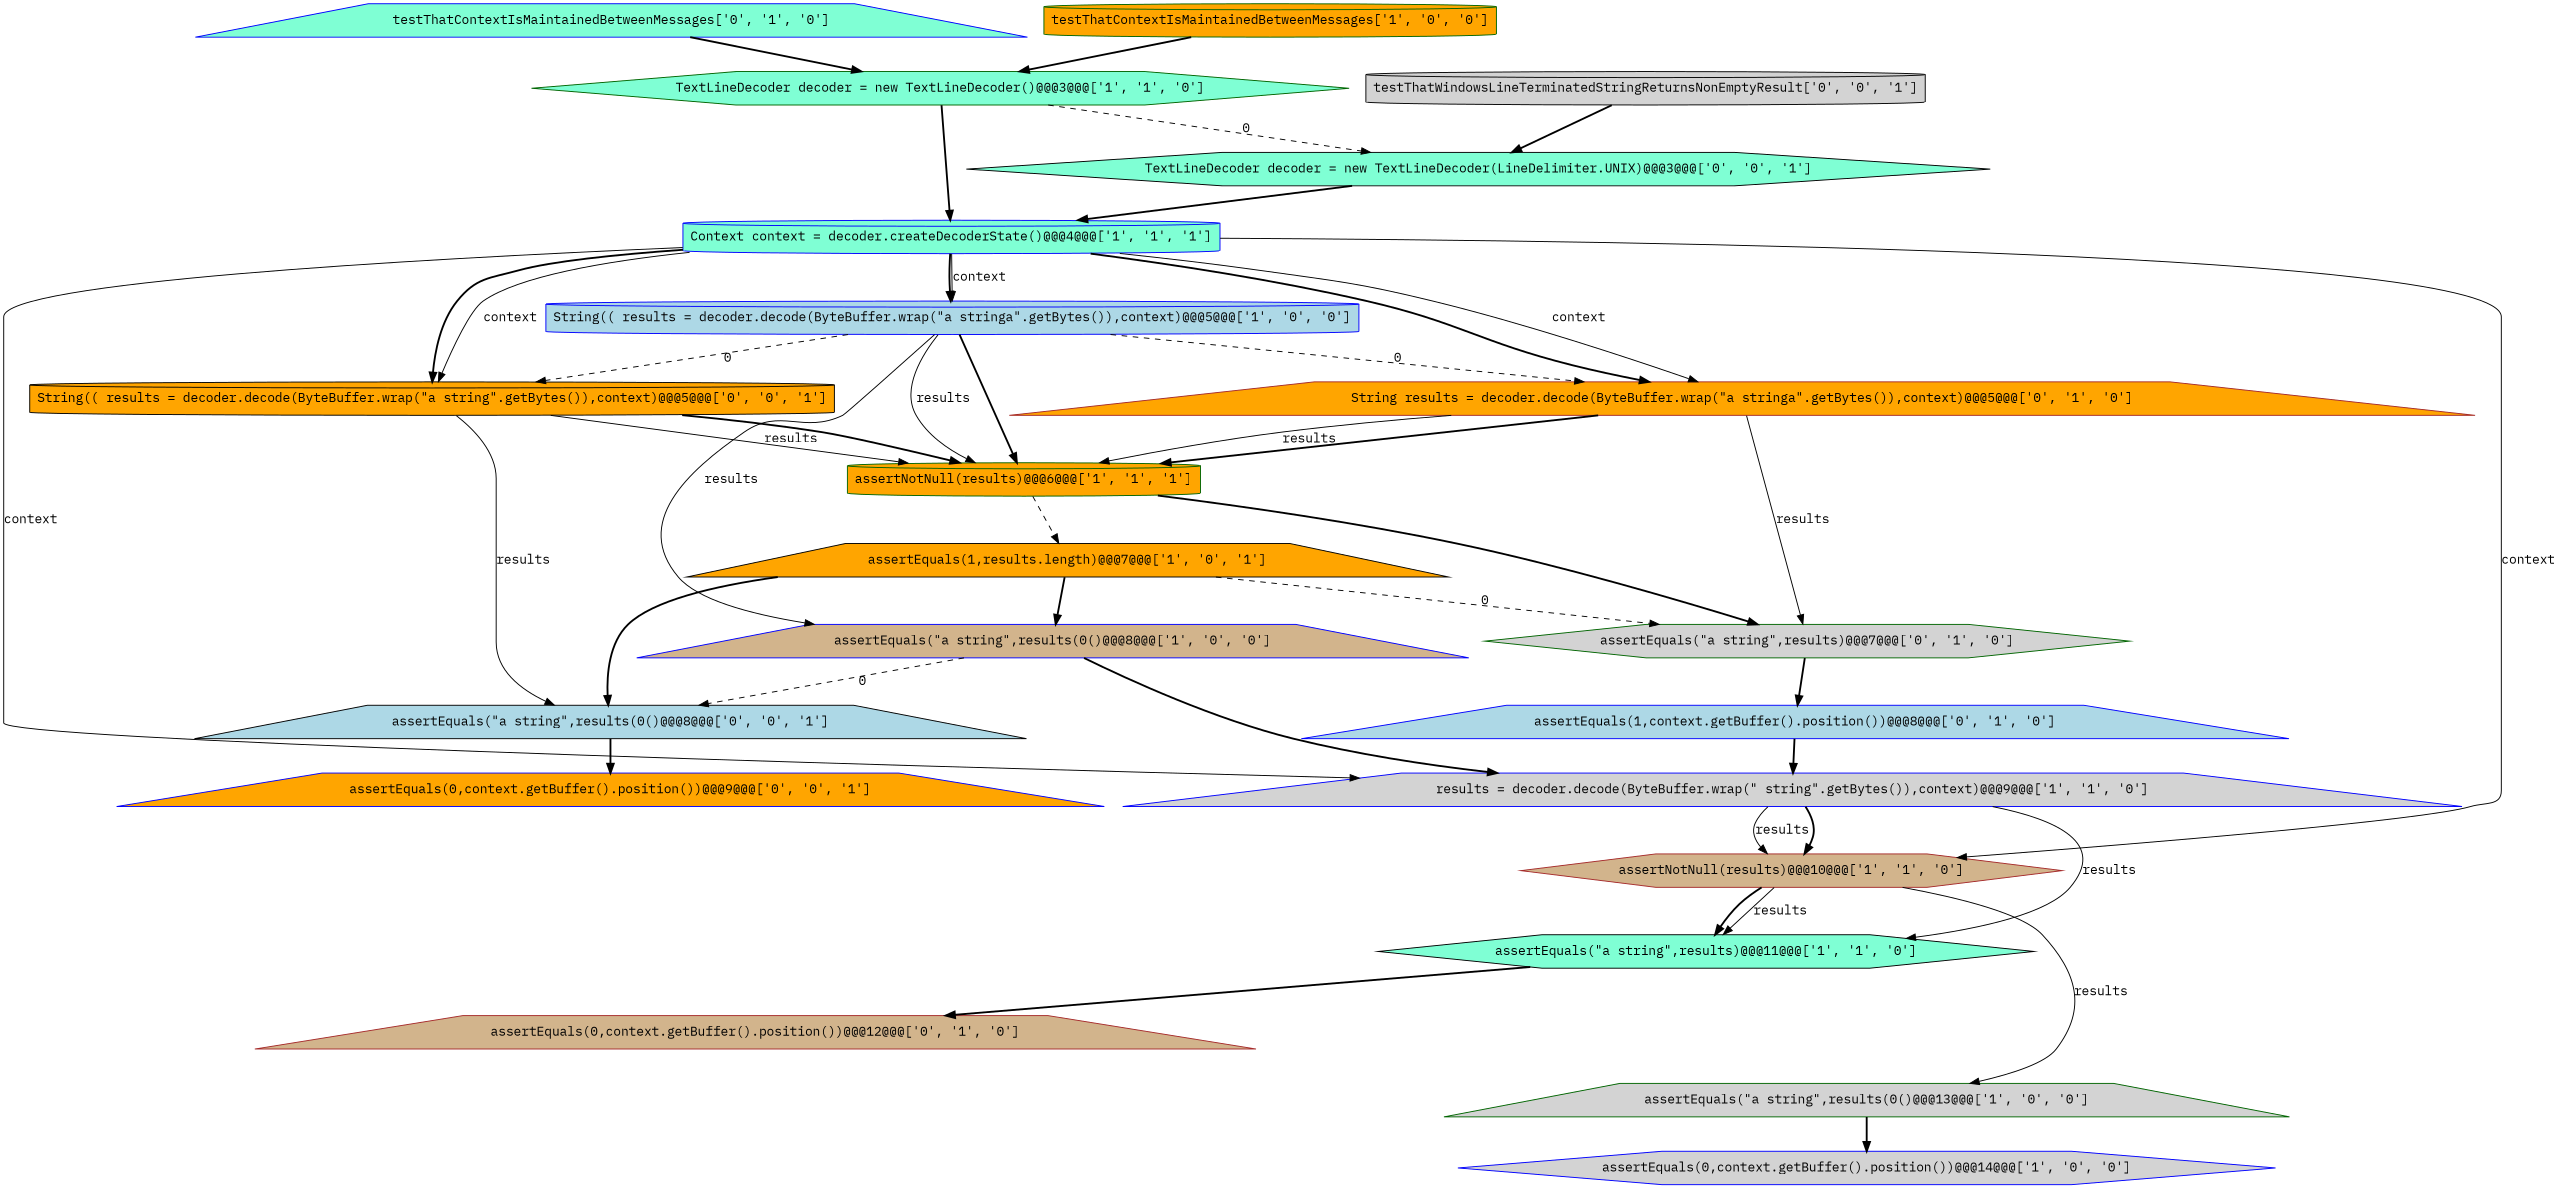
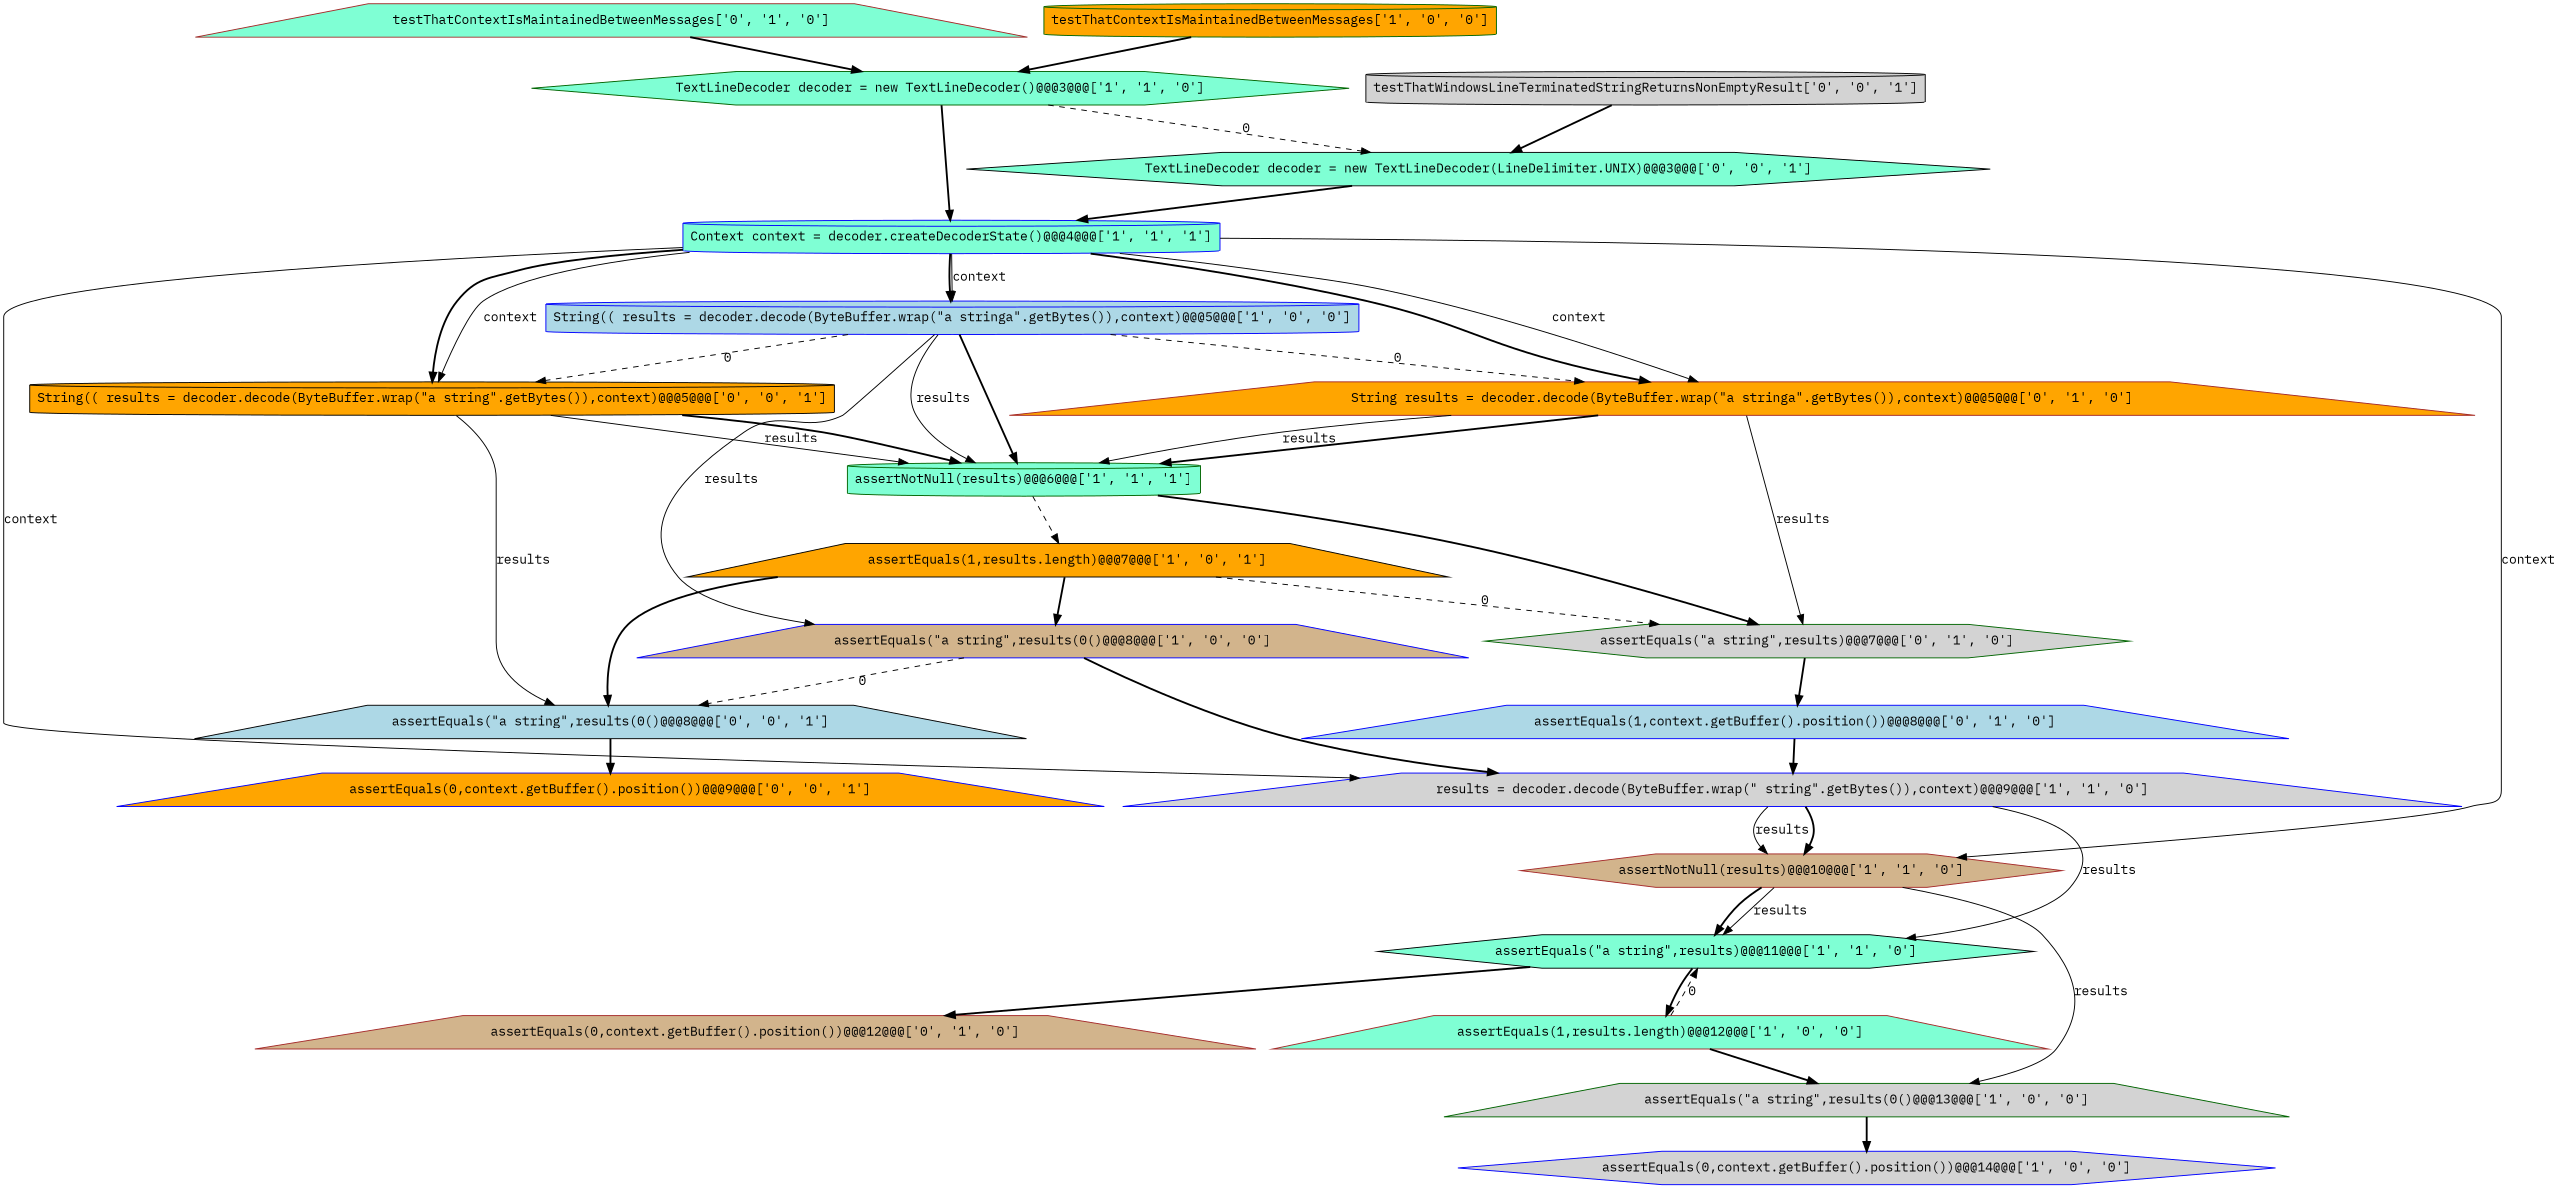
node "testThatContextIsMaintainedBetweenMessages['0', '1', '0']": color blue -> brown
node "assertNotNull(results)@@@6@@@['1', '1', '1']": fillcolor orange -> aquamarine
node "assertEquals(1,results.length)@@@12@@@['1', '0', '0']": added
